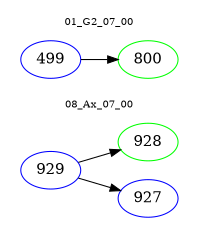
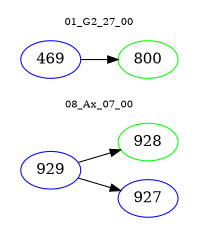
cluster "01_G2_07_00": label "01_G2_07_00" -> "01_G2_27_00"
node "499": label "499" -> "469"
